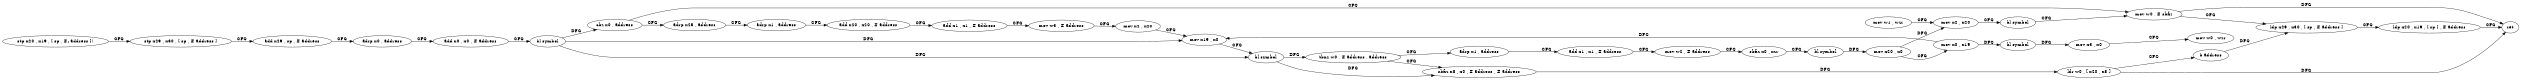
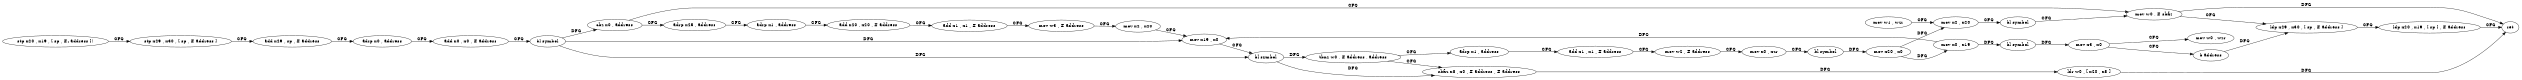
node "sbfiz x0 , xzr": label "sbfiz x0 , xzr" -> "mov x0 , xzr"
edge "mov x20 , x0" -> "mov x0 , x19": label "CFG" -> "DFG"
edge "ldr w0 , [ x20 , x8 ]" -> "b address": now "mov x3 , x0" -> "b address"
